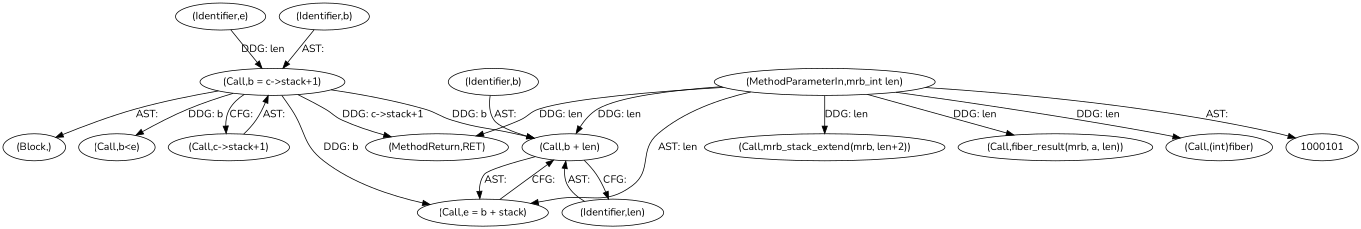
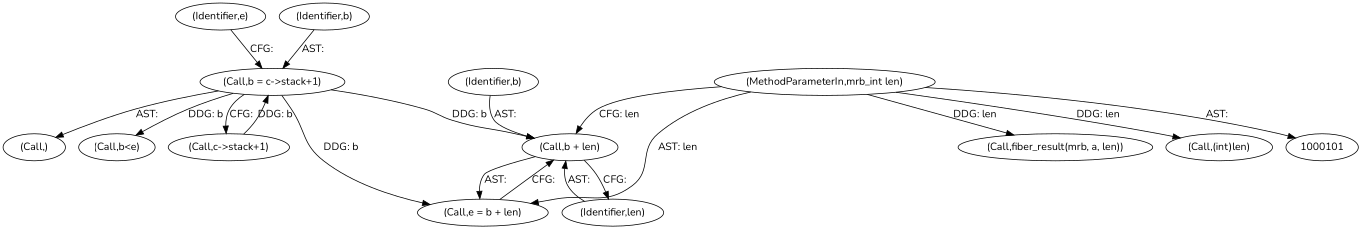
edge "(Identifier,e)" -> "(Call,b = c->stack+1)": label "DDG: len" -> "CFG: "
edge "(Call,c->stack+1)" -> "(Call,b = c->stack+1)": label "AST: " -> "DDG: b"
edge "(MethodParameterIn,mrb_int len)" -> "(Call,b + len)": label "DDG: len" -> "CFG: len"
node "(Block,)": label "(Block,)" -> "(Call,)"
node "(MethodReturn,RET)": removed
node "(Call,mrb_stack_extend(mrb, len+2))": removed
node "(Call,(int)fiber)": label "(Call,(int)fiber)" -> "(Call,(int)len)"
node "(Call,e = b + stack)": label "(Call,e = b + stack)" -> "(Call,e = b + len)"
